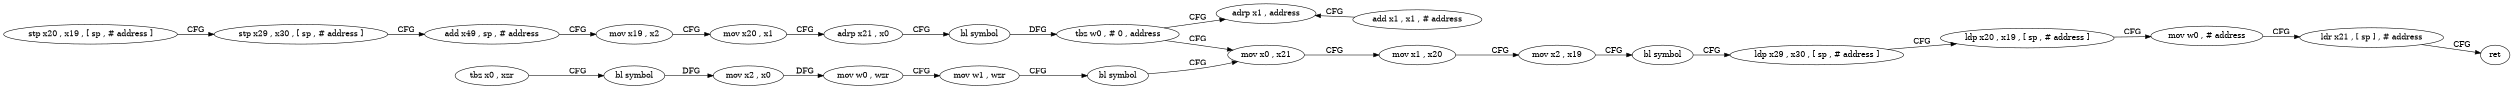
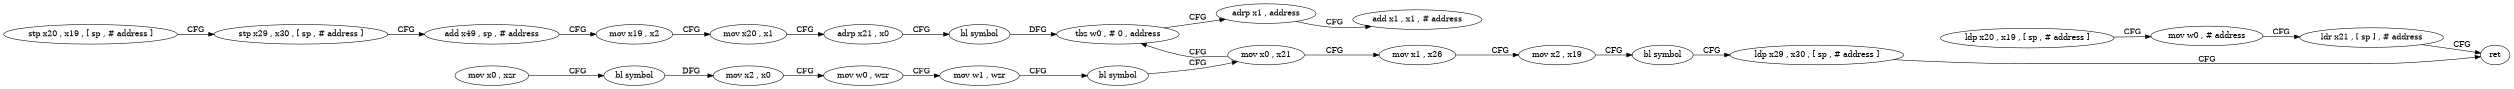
edge "add x1 , x1 , # address" -> "adrp x1 , address": reversed
edge "tbz w0 , # 0 , address" -> "mov x0 , x21": reversed
edge "ldp x29 , x30 , [ sp , # address ]" -> "ldp x20 , x19 , [ sp , # address ]": now "ldp x29 , x30 , [ sp , # address ]" -> "ret"
node "mov x1 , x20": label "mov x1 , x20" -> "mov x1 , x26"
edge "mov x2 , x0" -> "mov w0 , wzr": label "DFG" -> "CFG"
node "tbz x0 , xzr": label "tbz x0 , xzr" -> "mov x0 , xzr"
